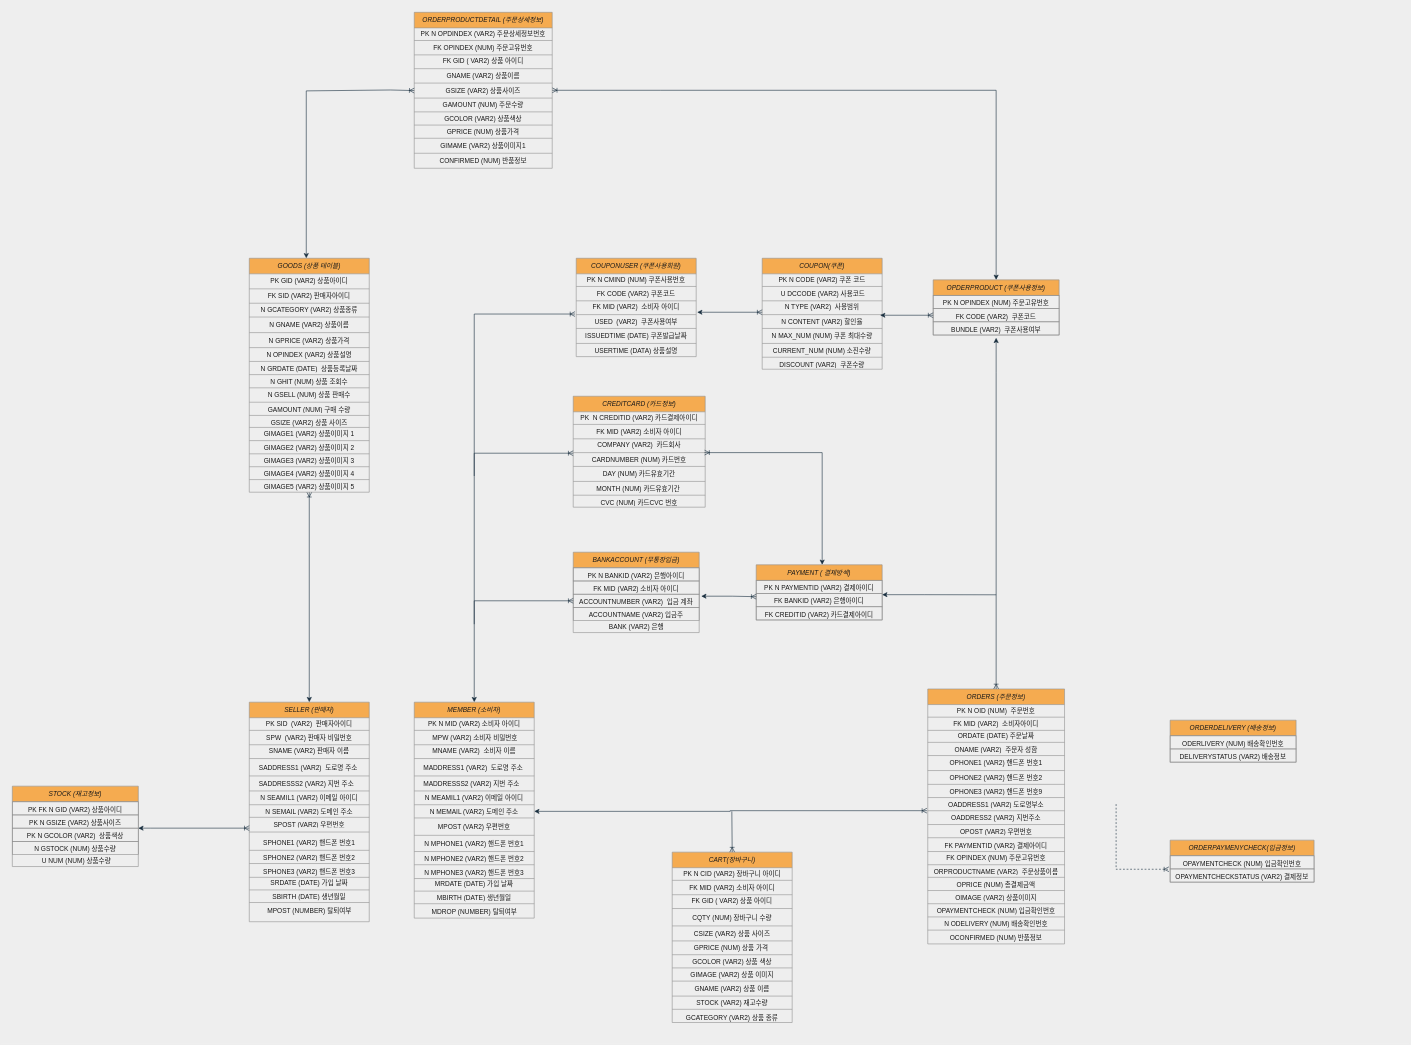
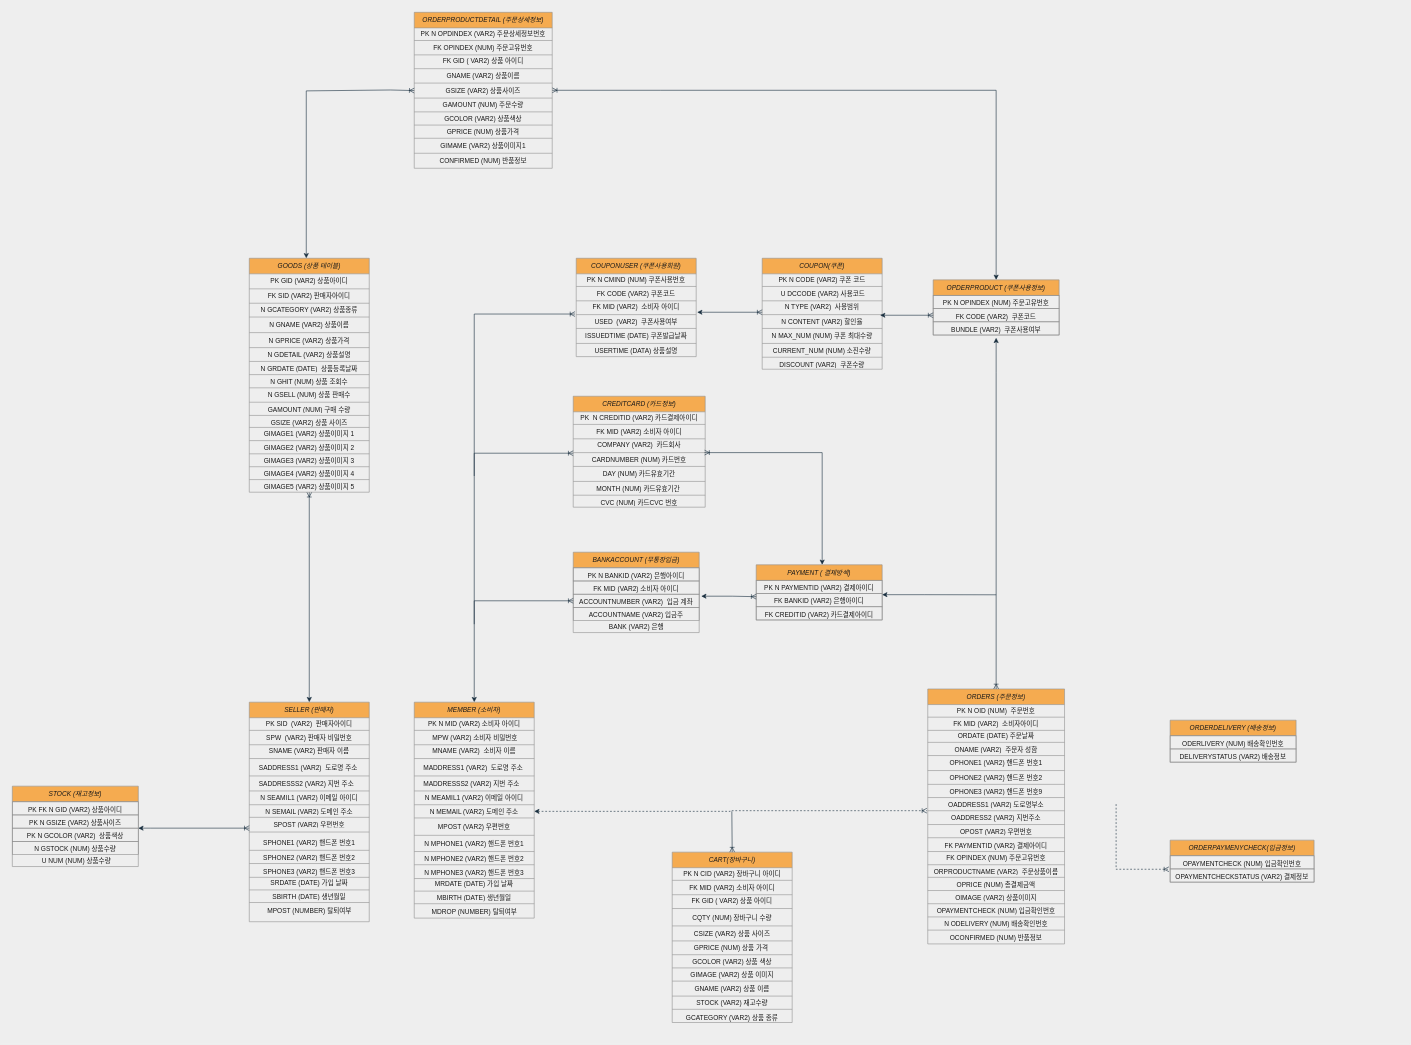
node "N OPINDEX (VAR2) 상품설명": label "N OPINDEX (VAR2) 상품설명" -> "N GDETAIL (VAR2) 상품설명"
edge "N MEMAIL (VAR2) 도메인 주소" -- "OADDRESS2 (VAR2) 지번주소": style solid -> dashed
